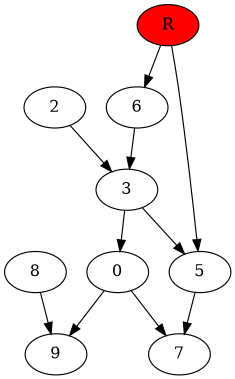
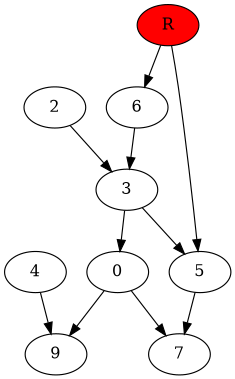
node "8": label "8" -> "4"
